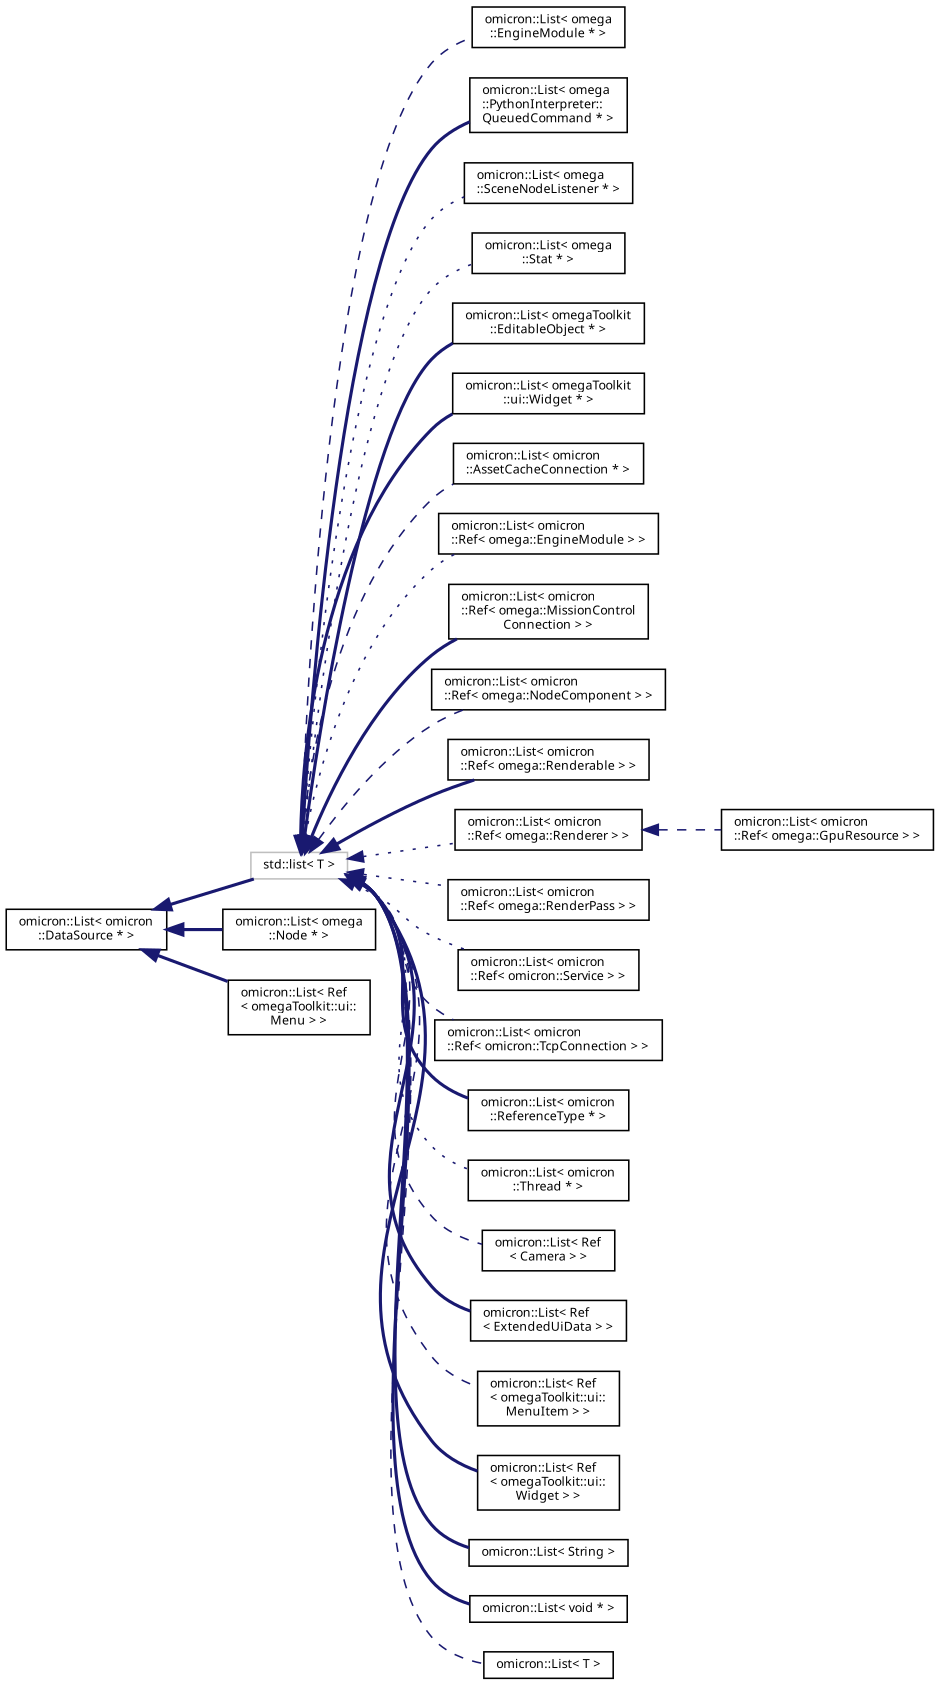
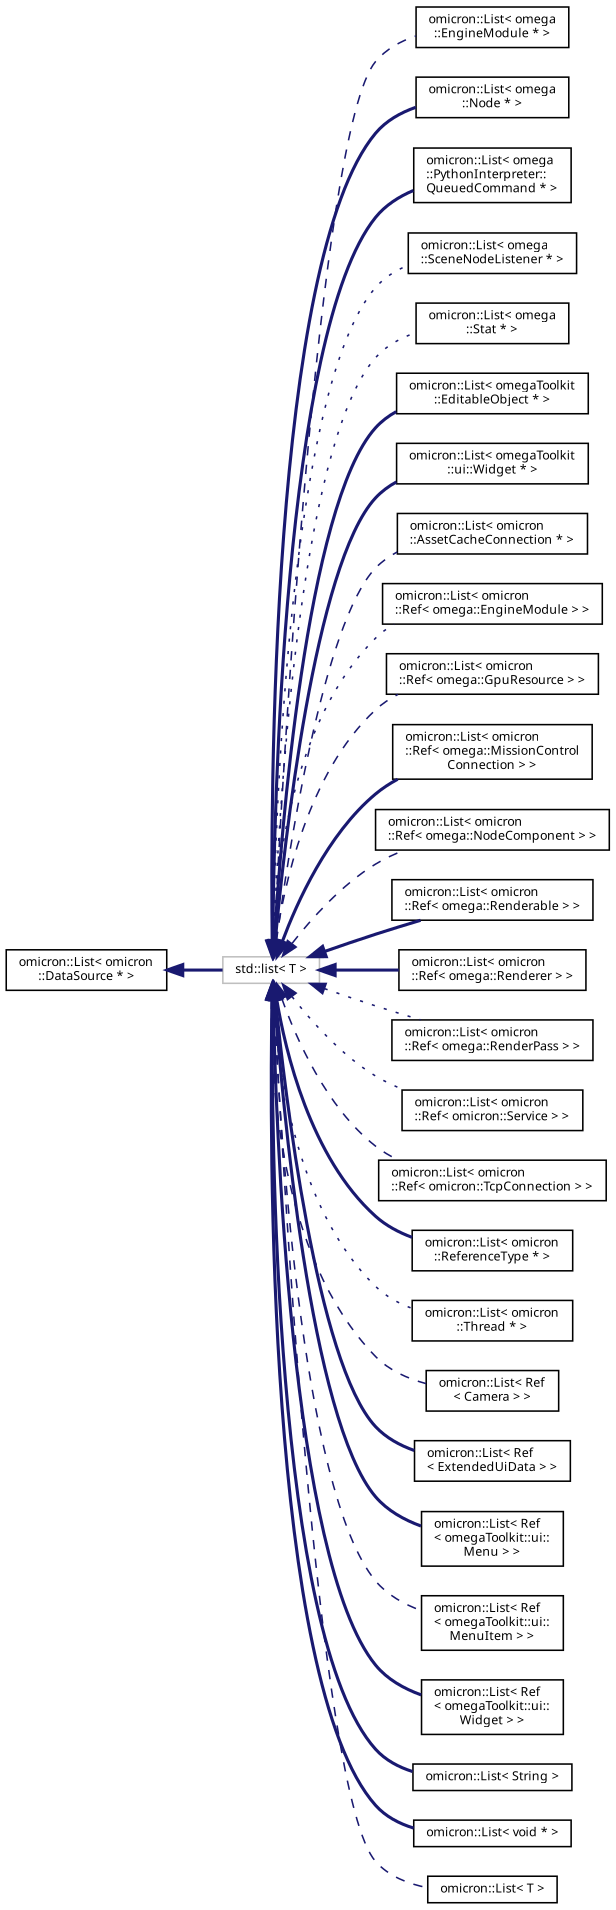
edge "omicron::List< omicron ::Ref< omega::GpuResource > >" -> "omicron::List< omicron ::Ref< omega::Renderer > >": now "omicron::List< omicron ::Ref< omega::GpuResource > >" -> "std::list< T >"
edge "omicron::List< omicron ::Ref< omega::Renderer > >" -> "std::list< T >": style dotted -> bold
edge "omicron::List< omega ::Node * >" -> "omicron::List< omicron ::DataSource * >": now "omicron::List< omega ::Node * >" -> "std::list< T >"
edge "omicron::List< Ref < omegaToolkit::ui:: Menu > >" -> "omicron::List< omicron ::DataSource * >": now "omicron::List< Ref < omegaToolkit::ui:: Menu > >" -> "std::list< T >"
